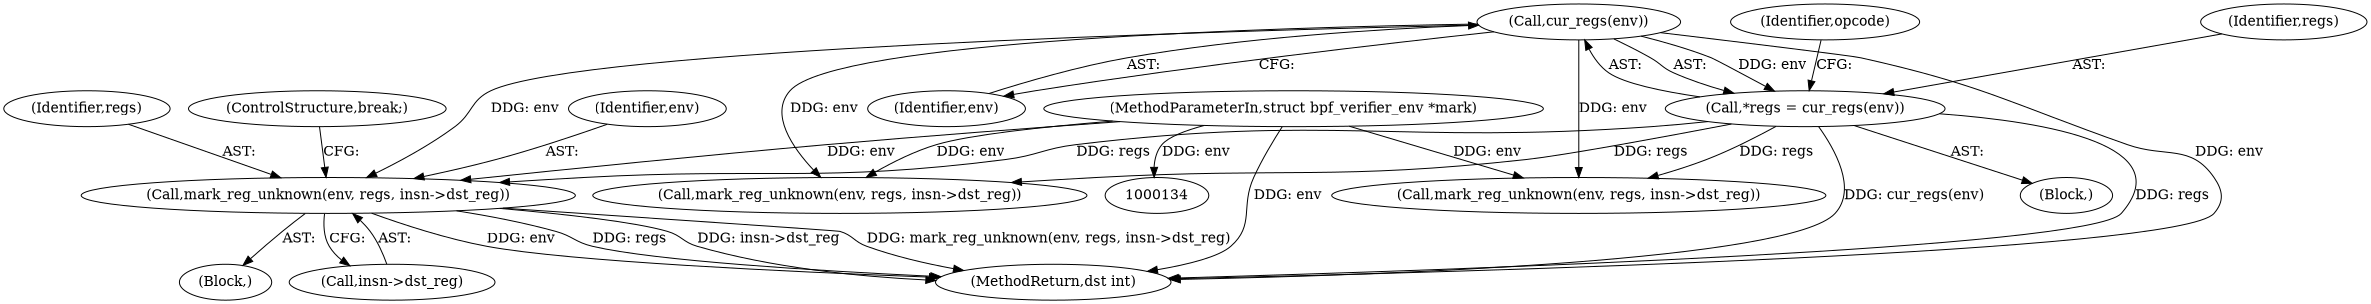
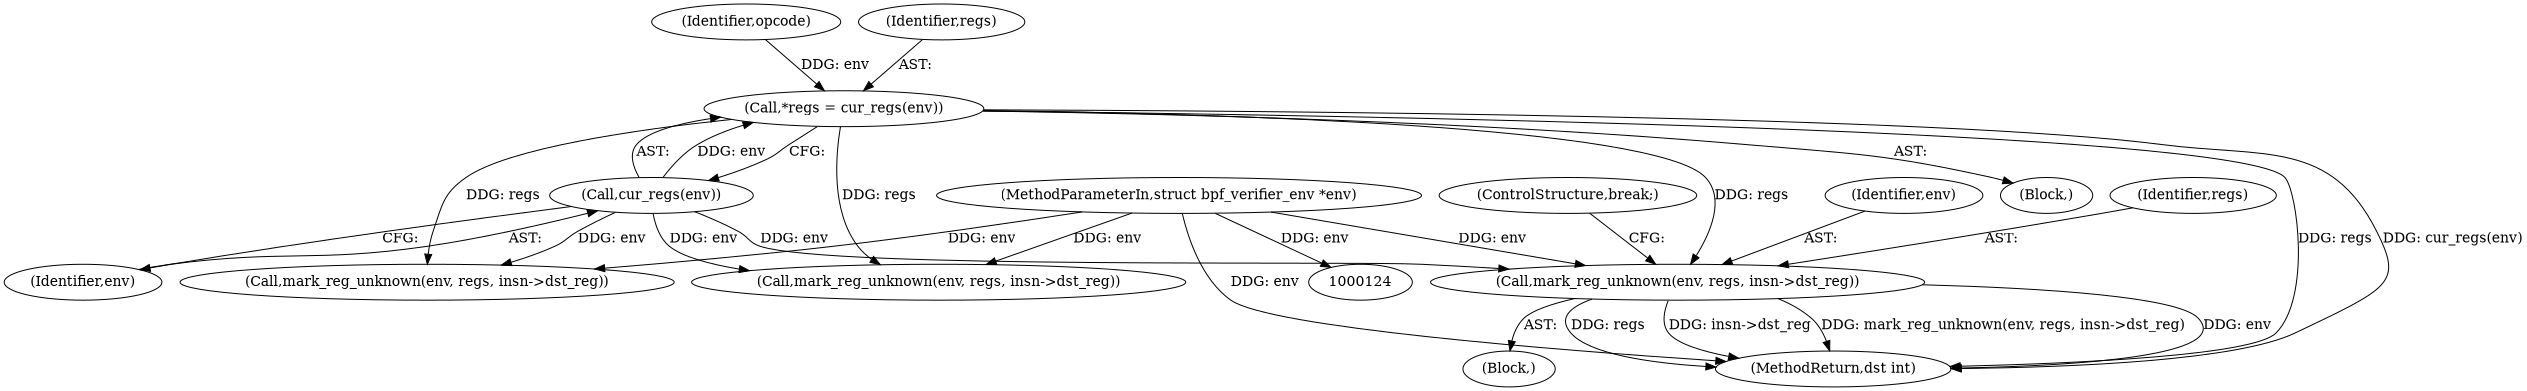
edge "(Call,*regs = cur_regs(env))" -> "(Call,cur_regs(env))": label "AST: " -> "CFG: "
edge "(Identifier,opcode)" -> "(Call,*regs = cur_regs(env))": label "CFG: " -> "DDG: env"
node "(MethodParameterIn,struct bpf_verifier_env *mark)": label "(MethodParameterIn,struct bpf_verifier_env *mark)" -> "(MethodParameterIn,struct bpf_verifier_env *env)"
node "1000134": label "1000134" -> "1000124"
edge "(Call,cur_regs(env))" -> "(MethodReturn,dst int)": removed, label "DDG: env"
node "(Call,insn->dst_reg)": removed
